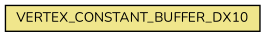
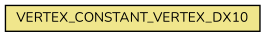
node "VERTEX_CONSTANT_BUFFER_DX10": label "VERTEX_CONSTANT_BUFFER_DX10" -> "VERTEX_CONSTANT_VERTEX_DX10"
